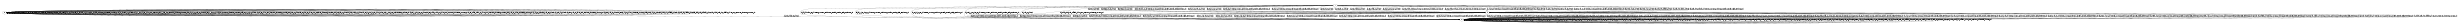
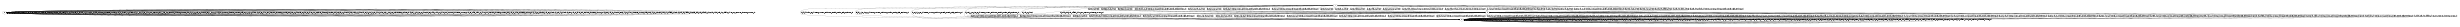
edge "s0" -> "s3": removed, label "att_read_multiple_req_pkt/empty"
